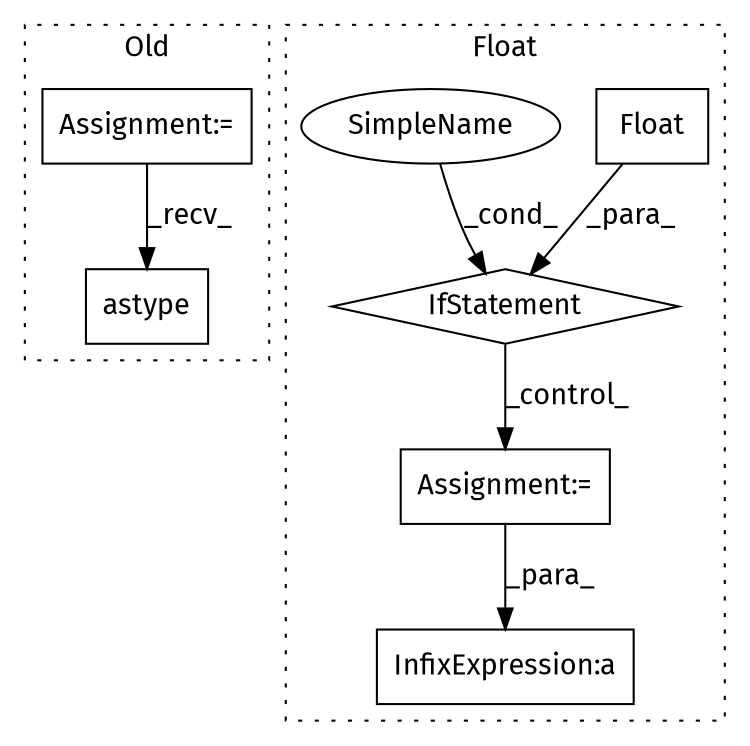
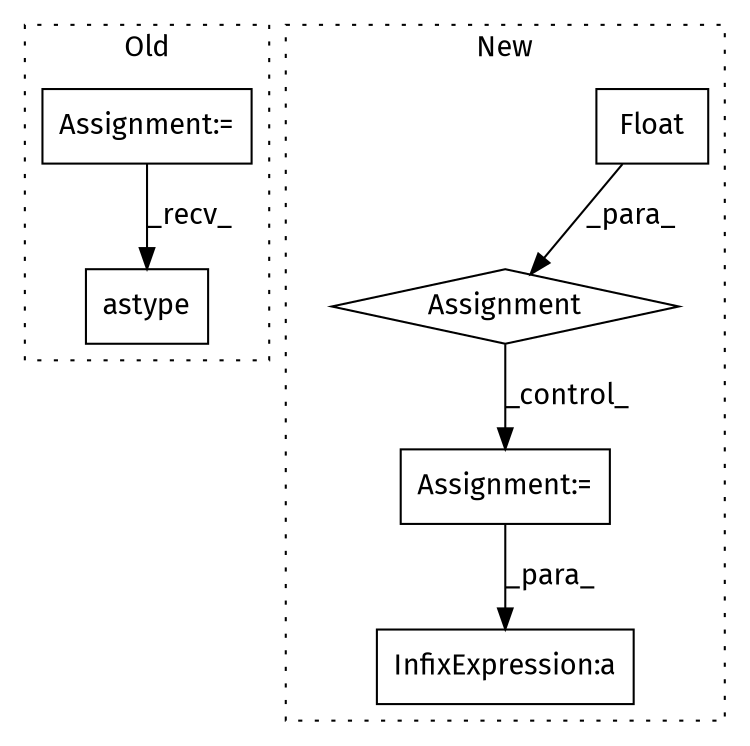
cluster "Float": label "Float" -> "New"
node "SimpleName": removed
node "IfStatement": label "IfStatement" -> "Assignment"
